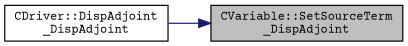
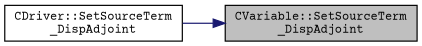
node "CDriver::DispAdjoint _DispAdjoint": label "CDriver::DispAdjoint _DispAdjoint" -> "CDriver::SetSourceTerm _DispAdjoint"
